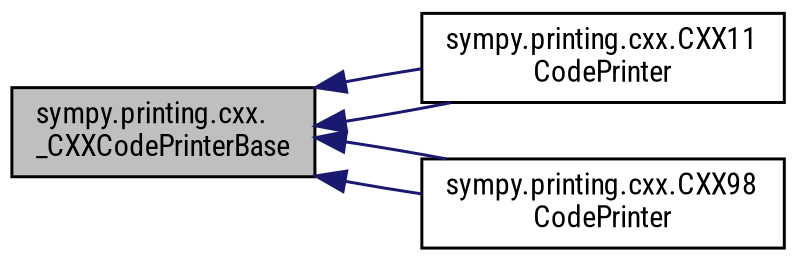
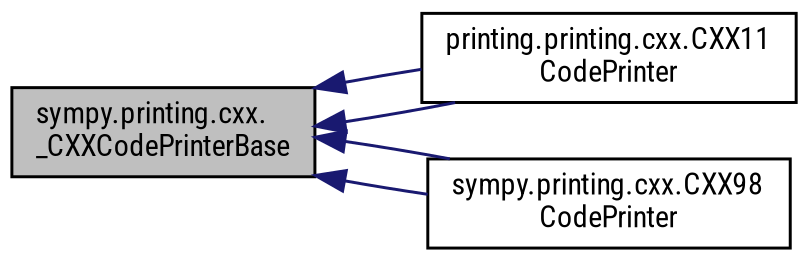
node "sympy.printing.cxx.CXX11 CodePrinter": label "sympy.printing.cxx.CXX11 CodePrinter" -> "printing.printing.cxx.CXX11 CodePrinter"
